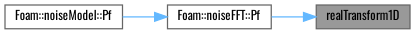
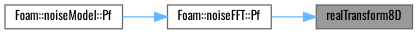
node "realTransform1D": label "realTransform1D" -> "realTransform8D"
